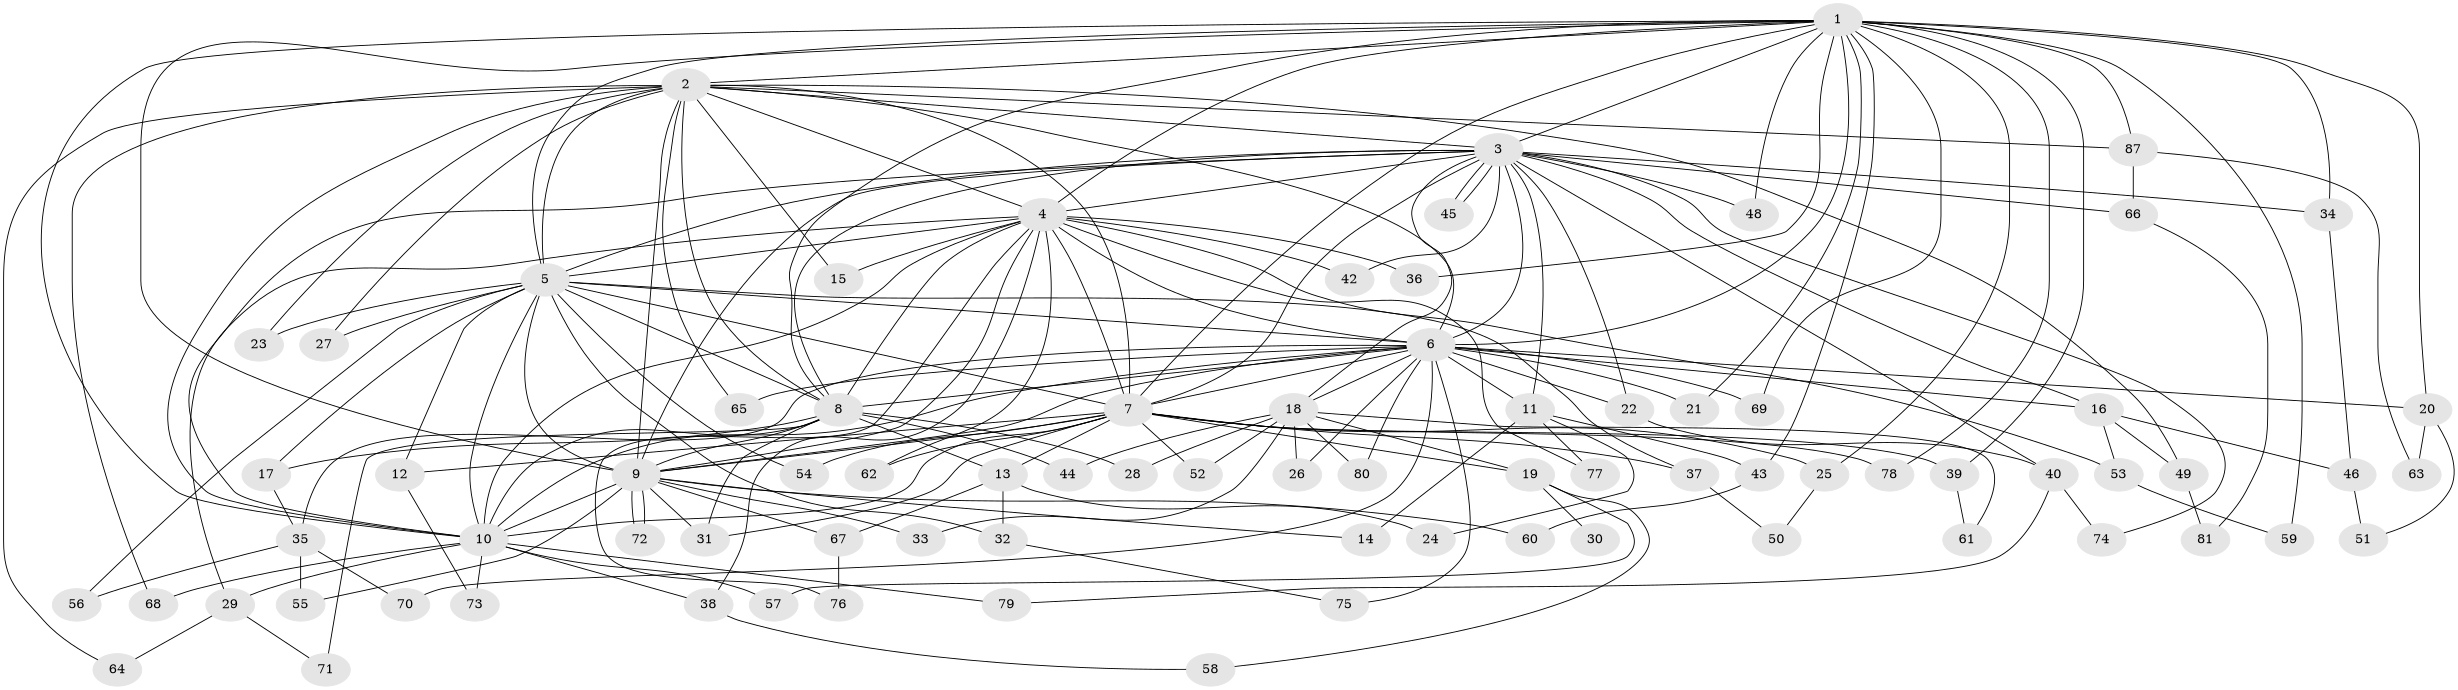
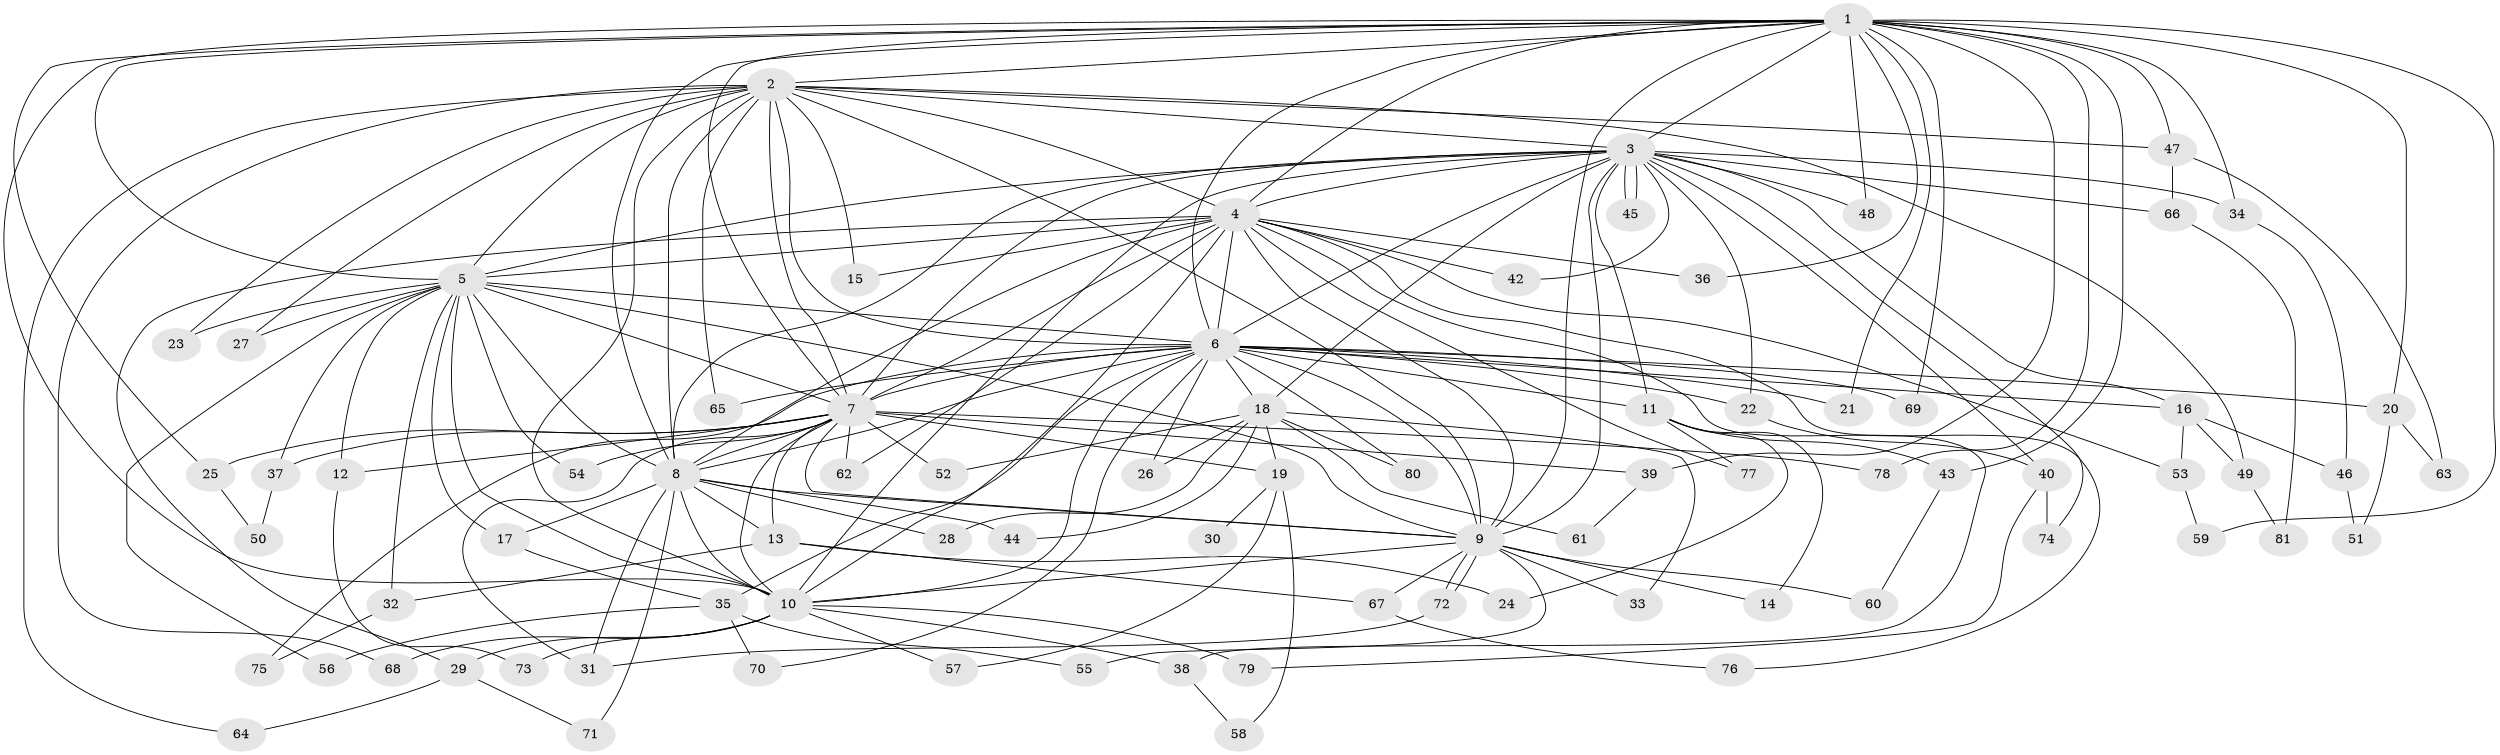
node "87": label "87" -> "47"
edge "7" -- "8": added
edge "9" -- "31": now "72" -- "31"
